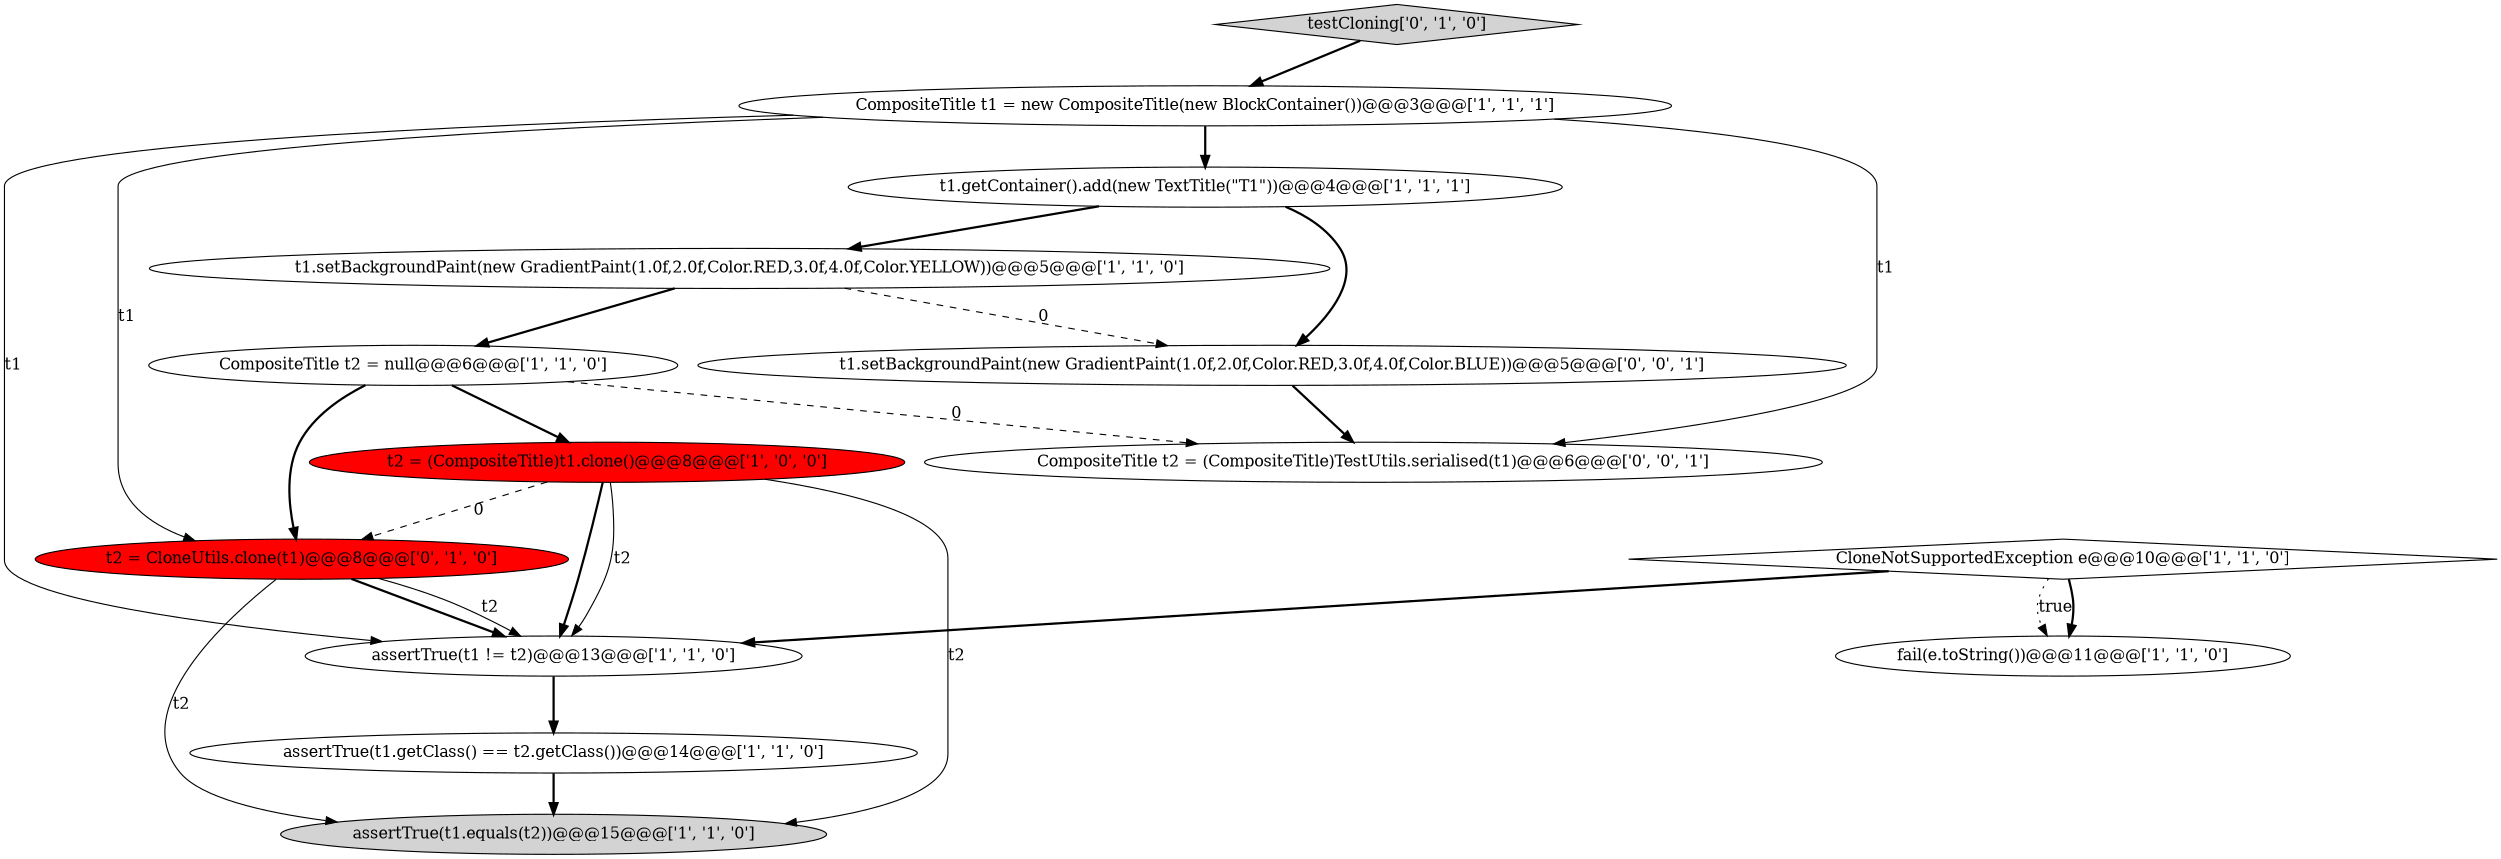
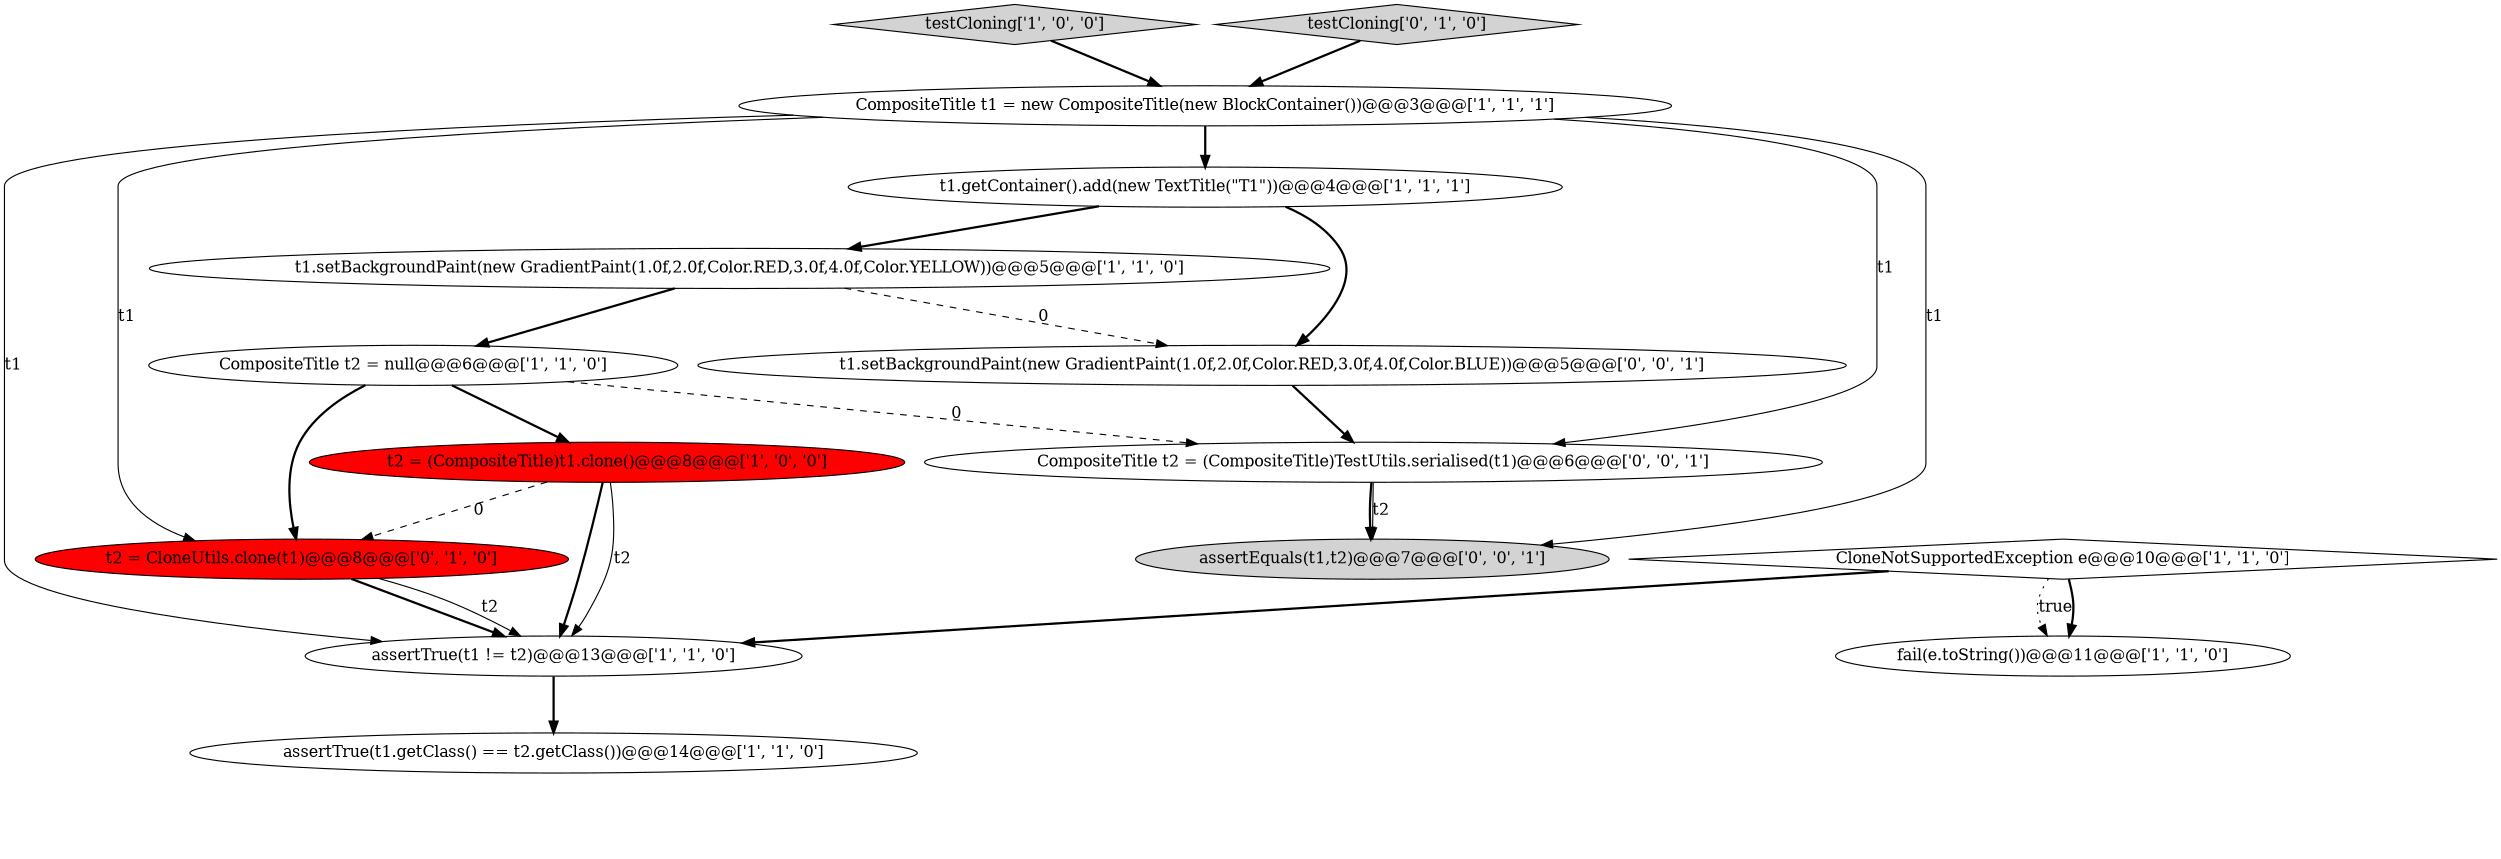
node "testCloning['1', '0', '0']": added
node "assertEquals(t1,t2)@@@7@@@['0', '0', '1']": added
node "assertTrue(t1.equals(t2))@@@15@@@['1', '1', '0']": removed
